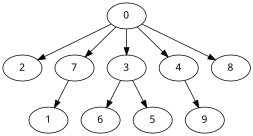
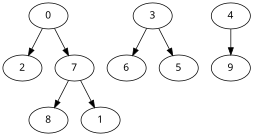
edge "0" -> "3": removed
edge "0" -> "4": removed
edge "0" -> "8": now "7" -> "8"
